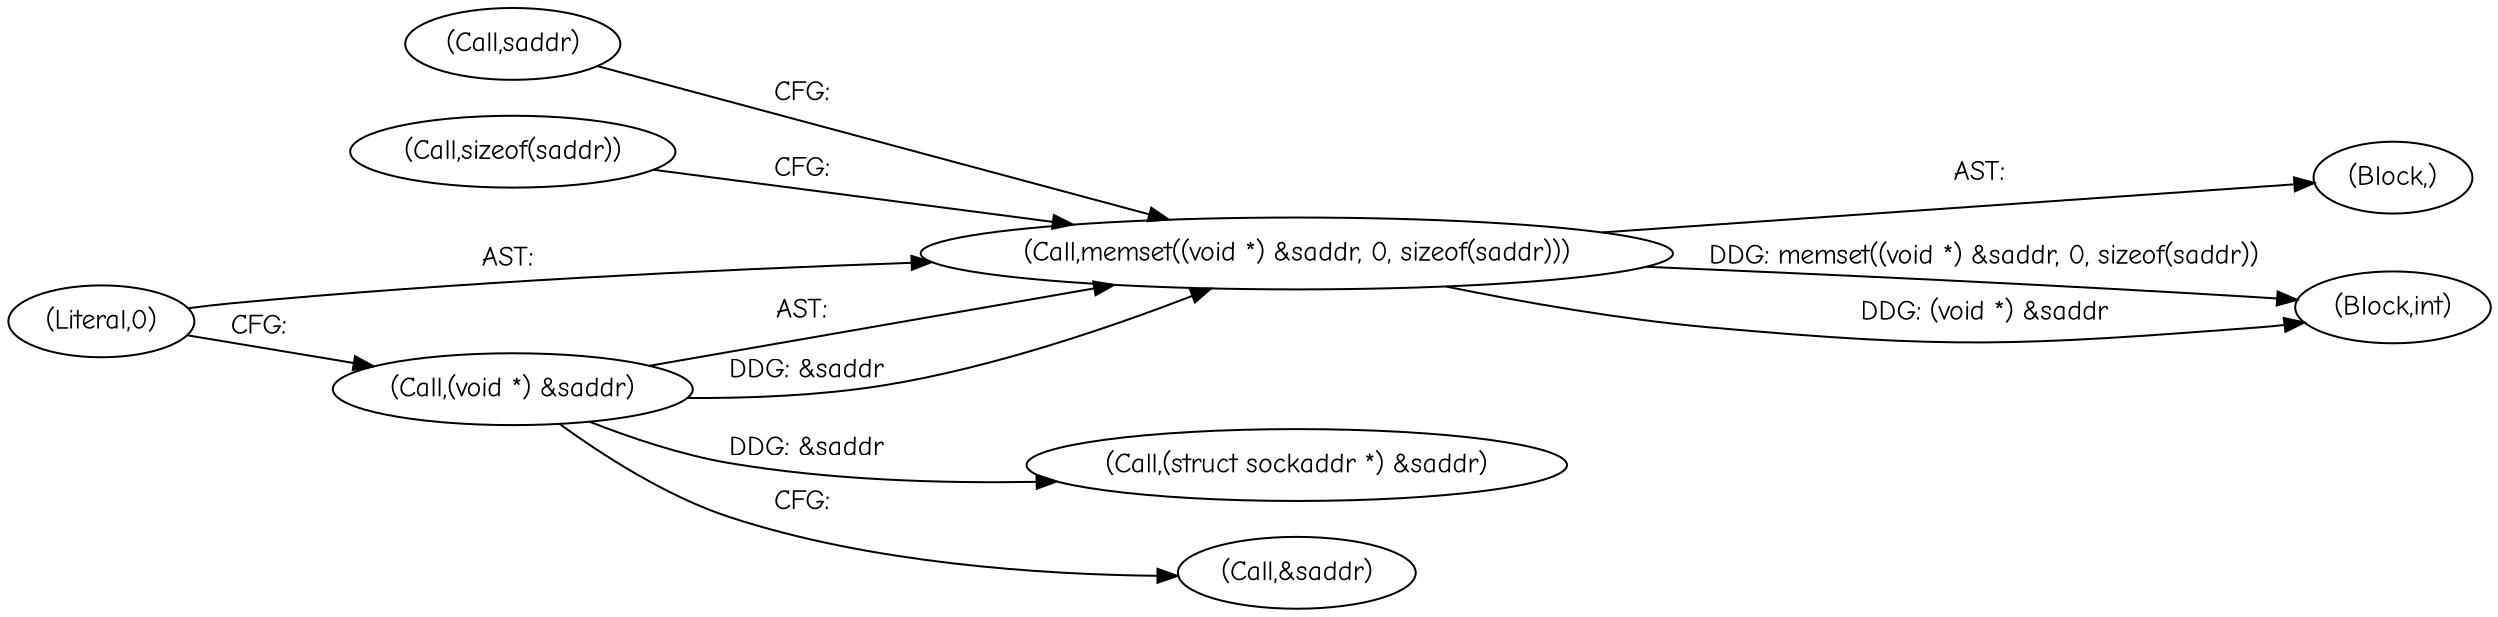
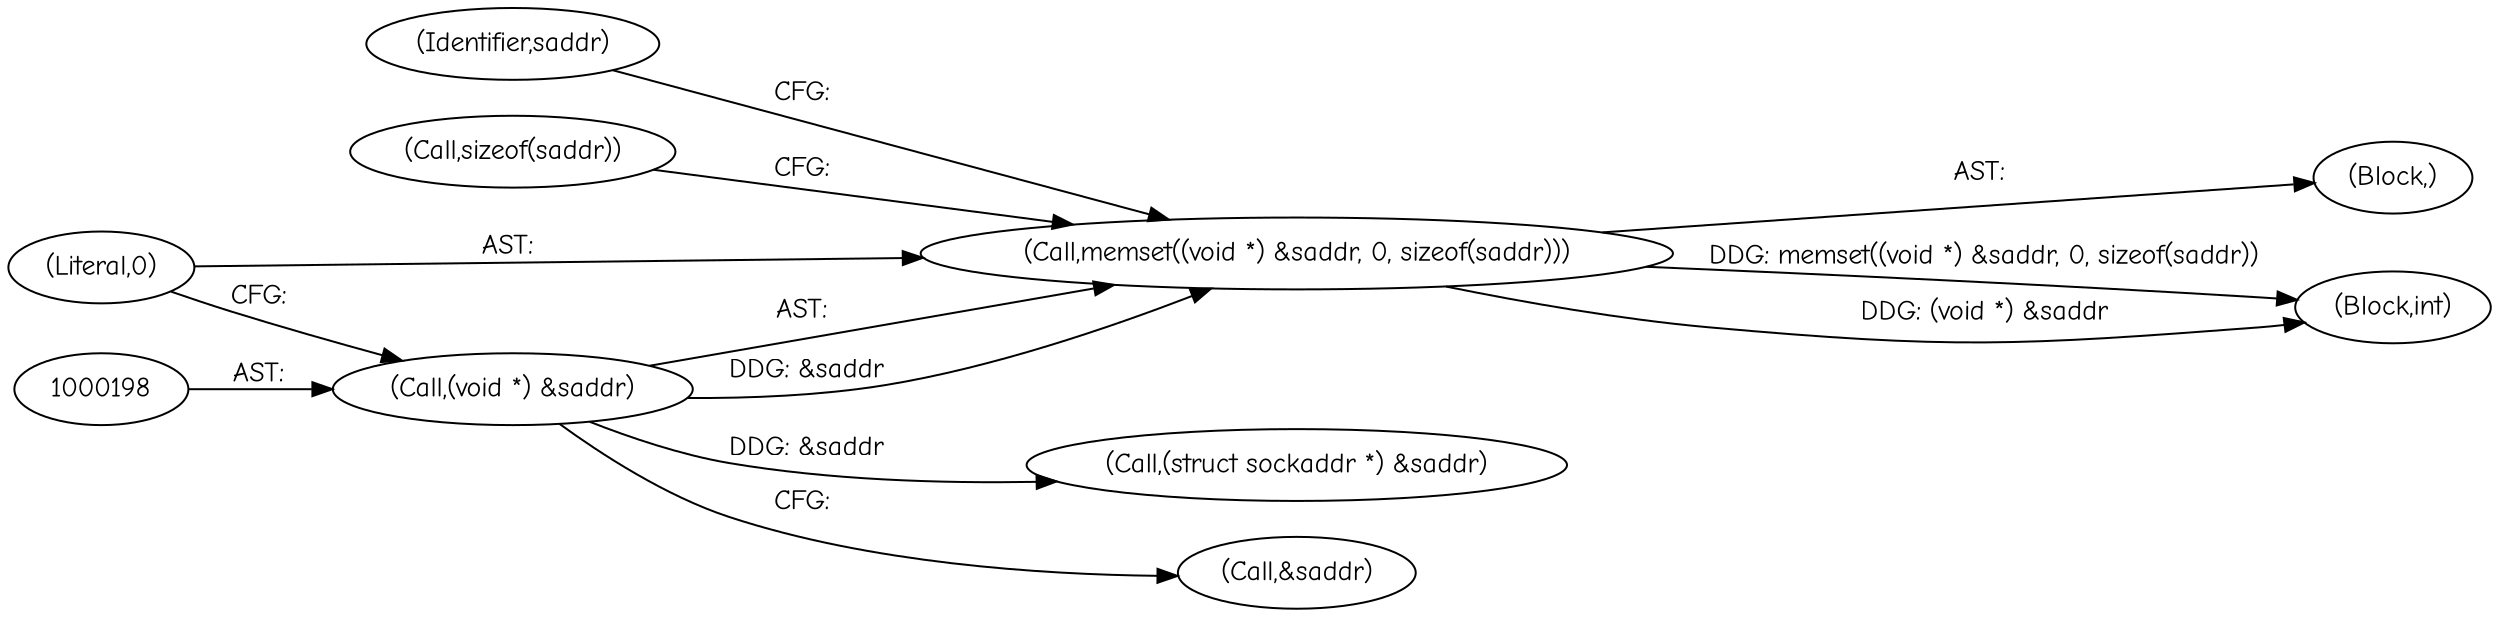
node "(Call,saddr)": label "(Call,saddr)" -> "(Identifier,saddr)"
node "1000198": added
